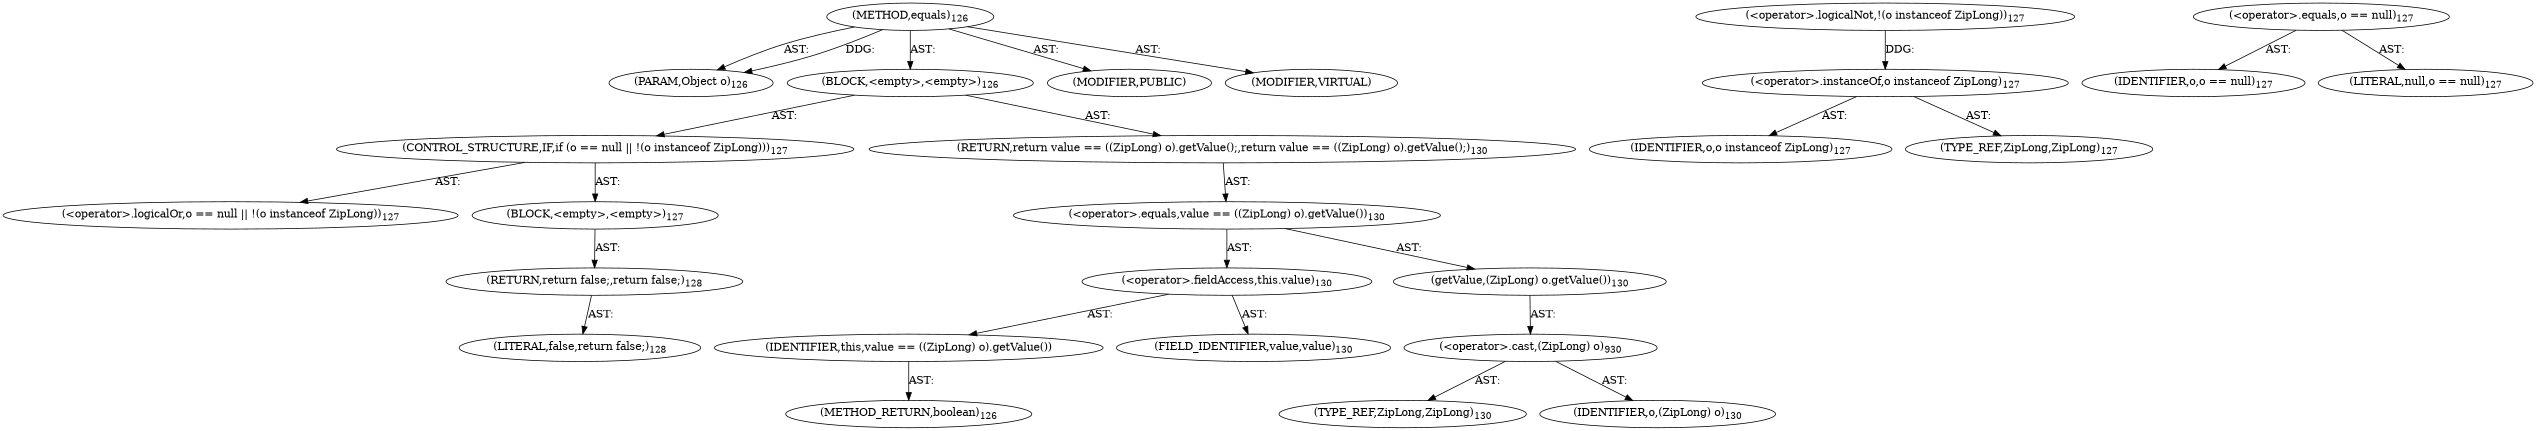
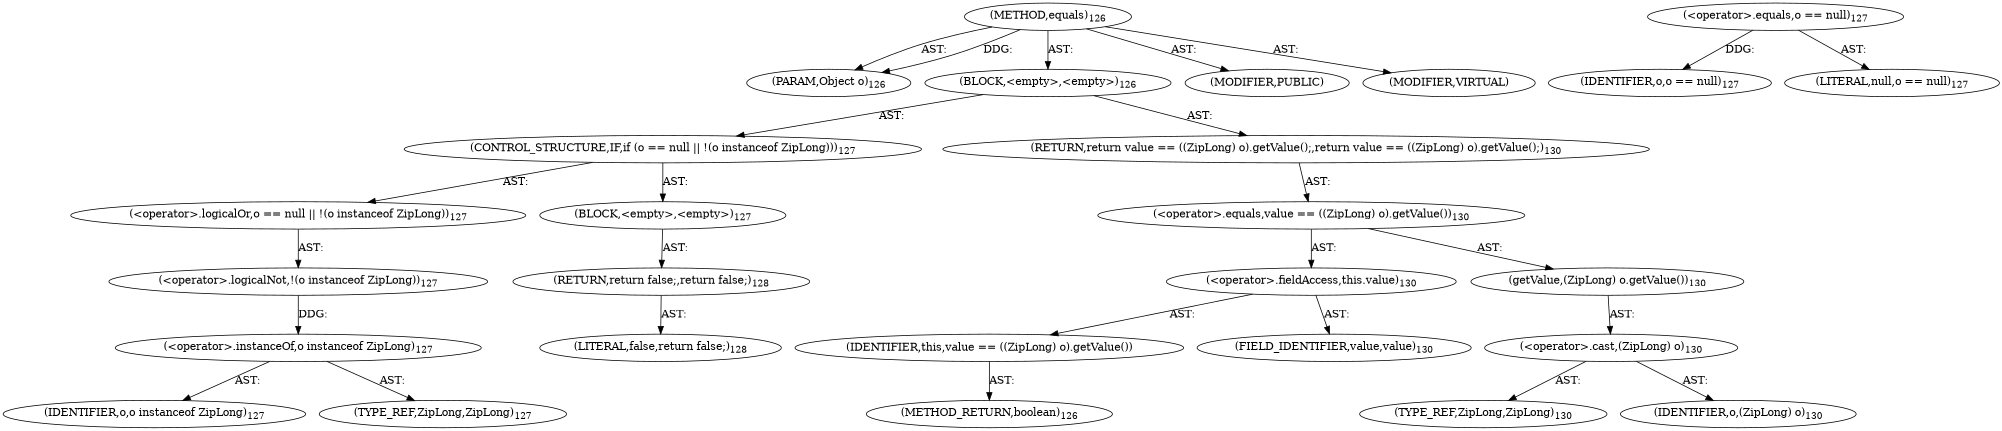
edge "(<operator>.equals,o == null)" -> "(IDENTIFIER,o,o == null)": label "AST: " -> "DDG: "
edge "(<operator>.logicalOr,o == null || !(o instanceof ZipLong))" -> "(<operator>.logicalNot,!(o instanceof ZipLong))": added, label "AST:"
node "(<operator>.cast,(ZipLong) o)": text "930" -> "130"
